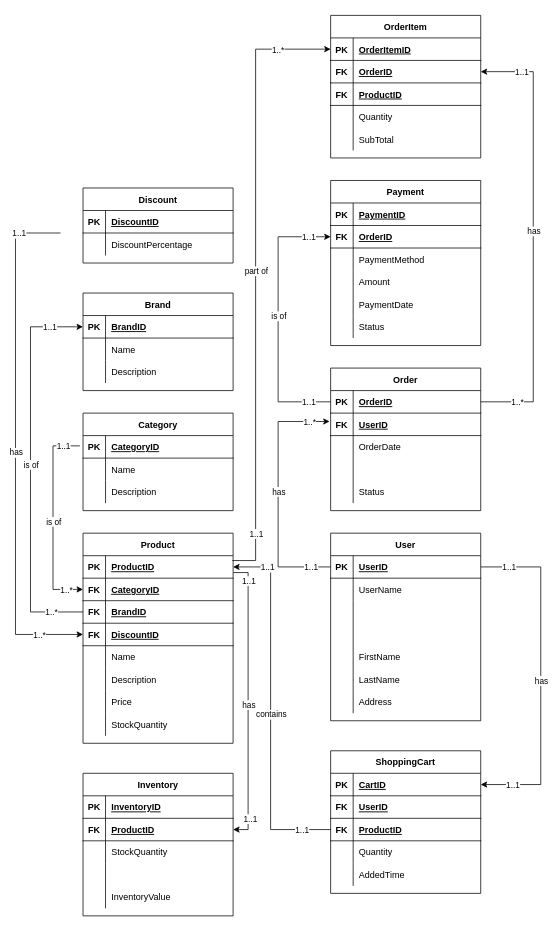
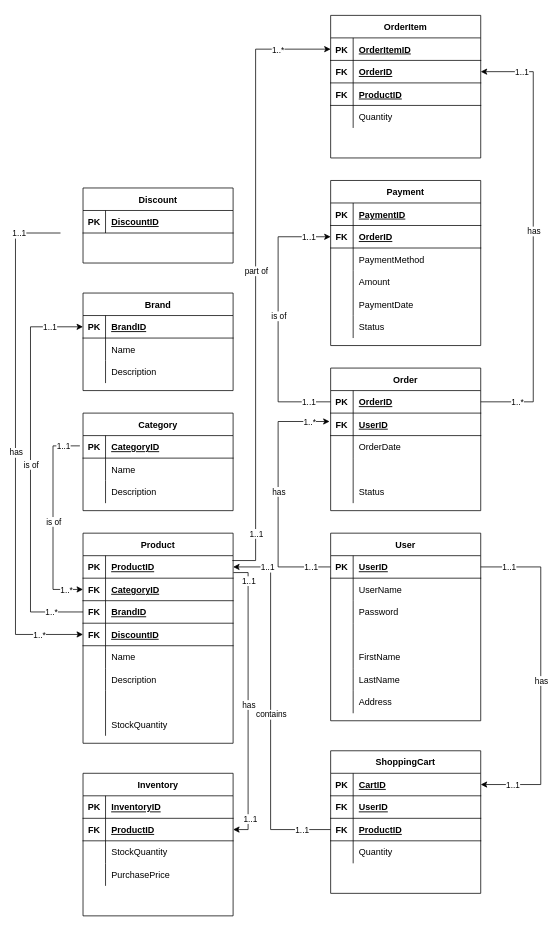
node "SubTotal": removed
node "DiscountPercentage": removed
node "Password": added
node "Price": removed
node "PurchasePrice": added
node "AddedTime": removed
node "InventoryValue": removed
